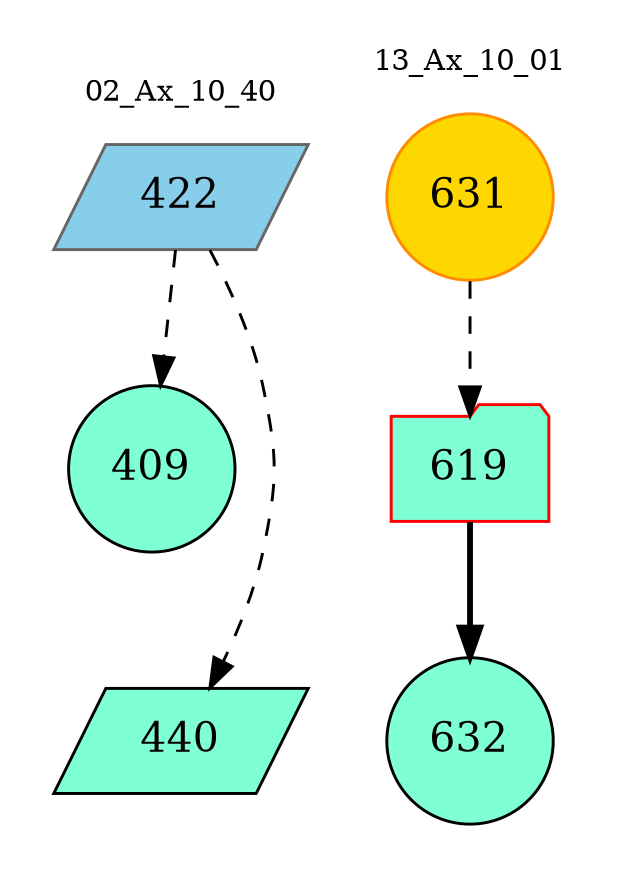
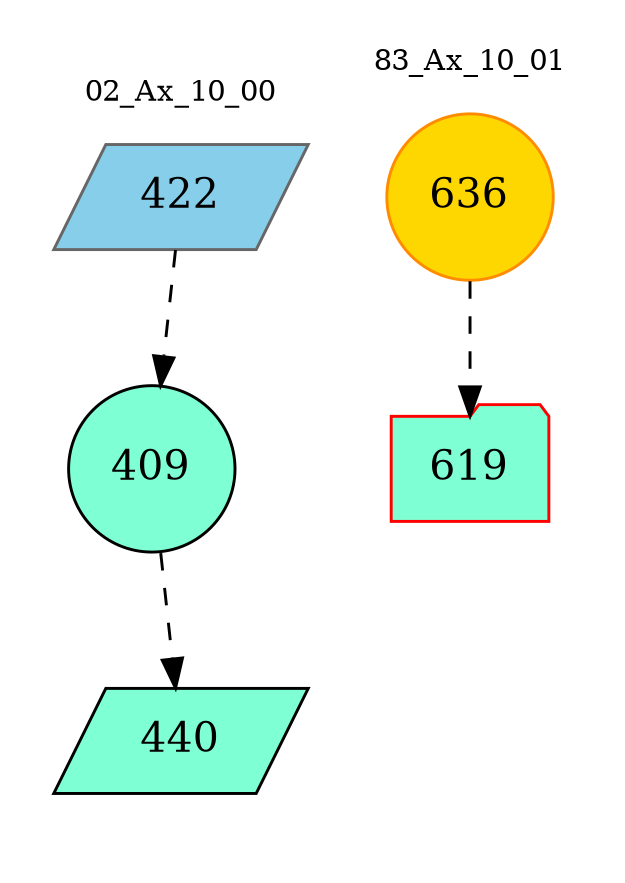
cluster "13_Ax_10_01": label "13_Ax_10_01" -> "83_Ax_10_01"
cluster "02_Ax_10_40": label "02_Ax_10_40" -> "02_Ax_10_00"
node "631": label "631" -> "636"
edge "422" -> "440": now "409" -> "440"
node "632": removed
